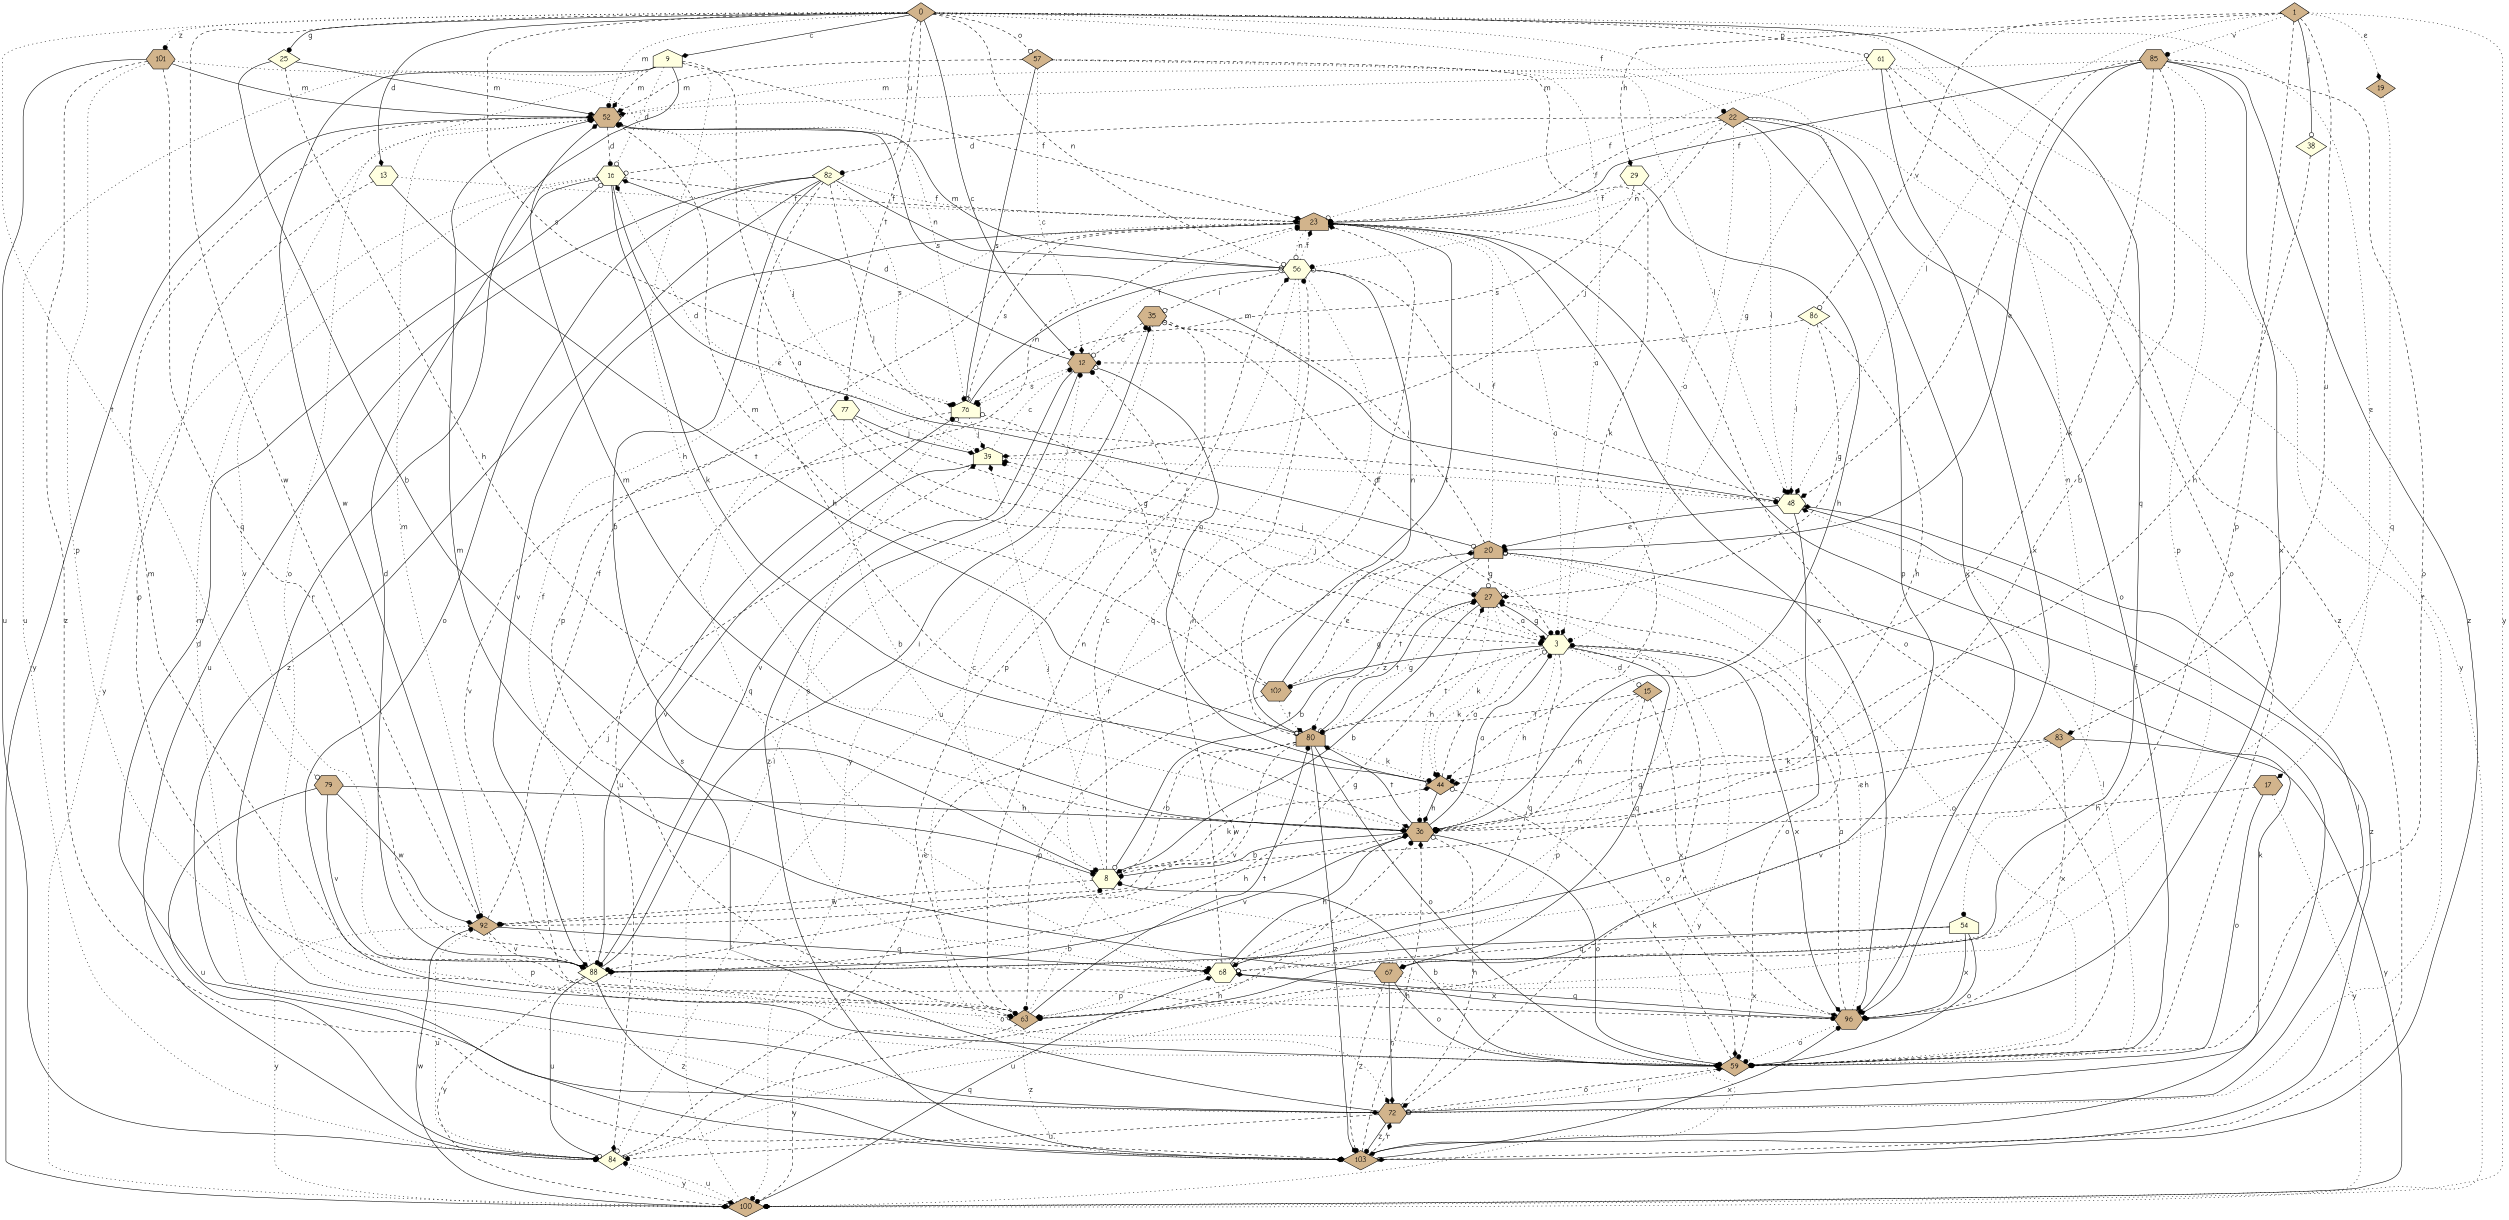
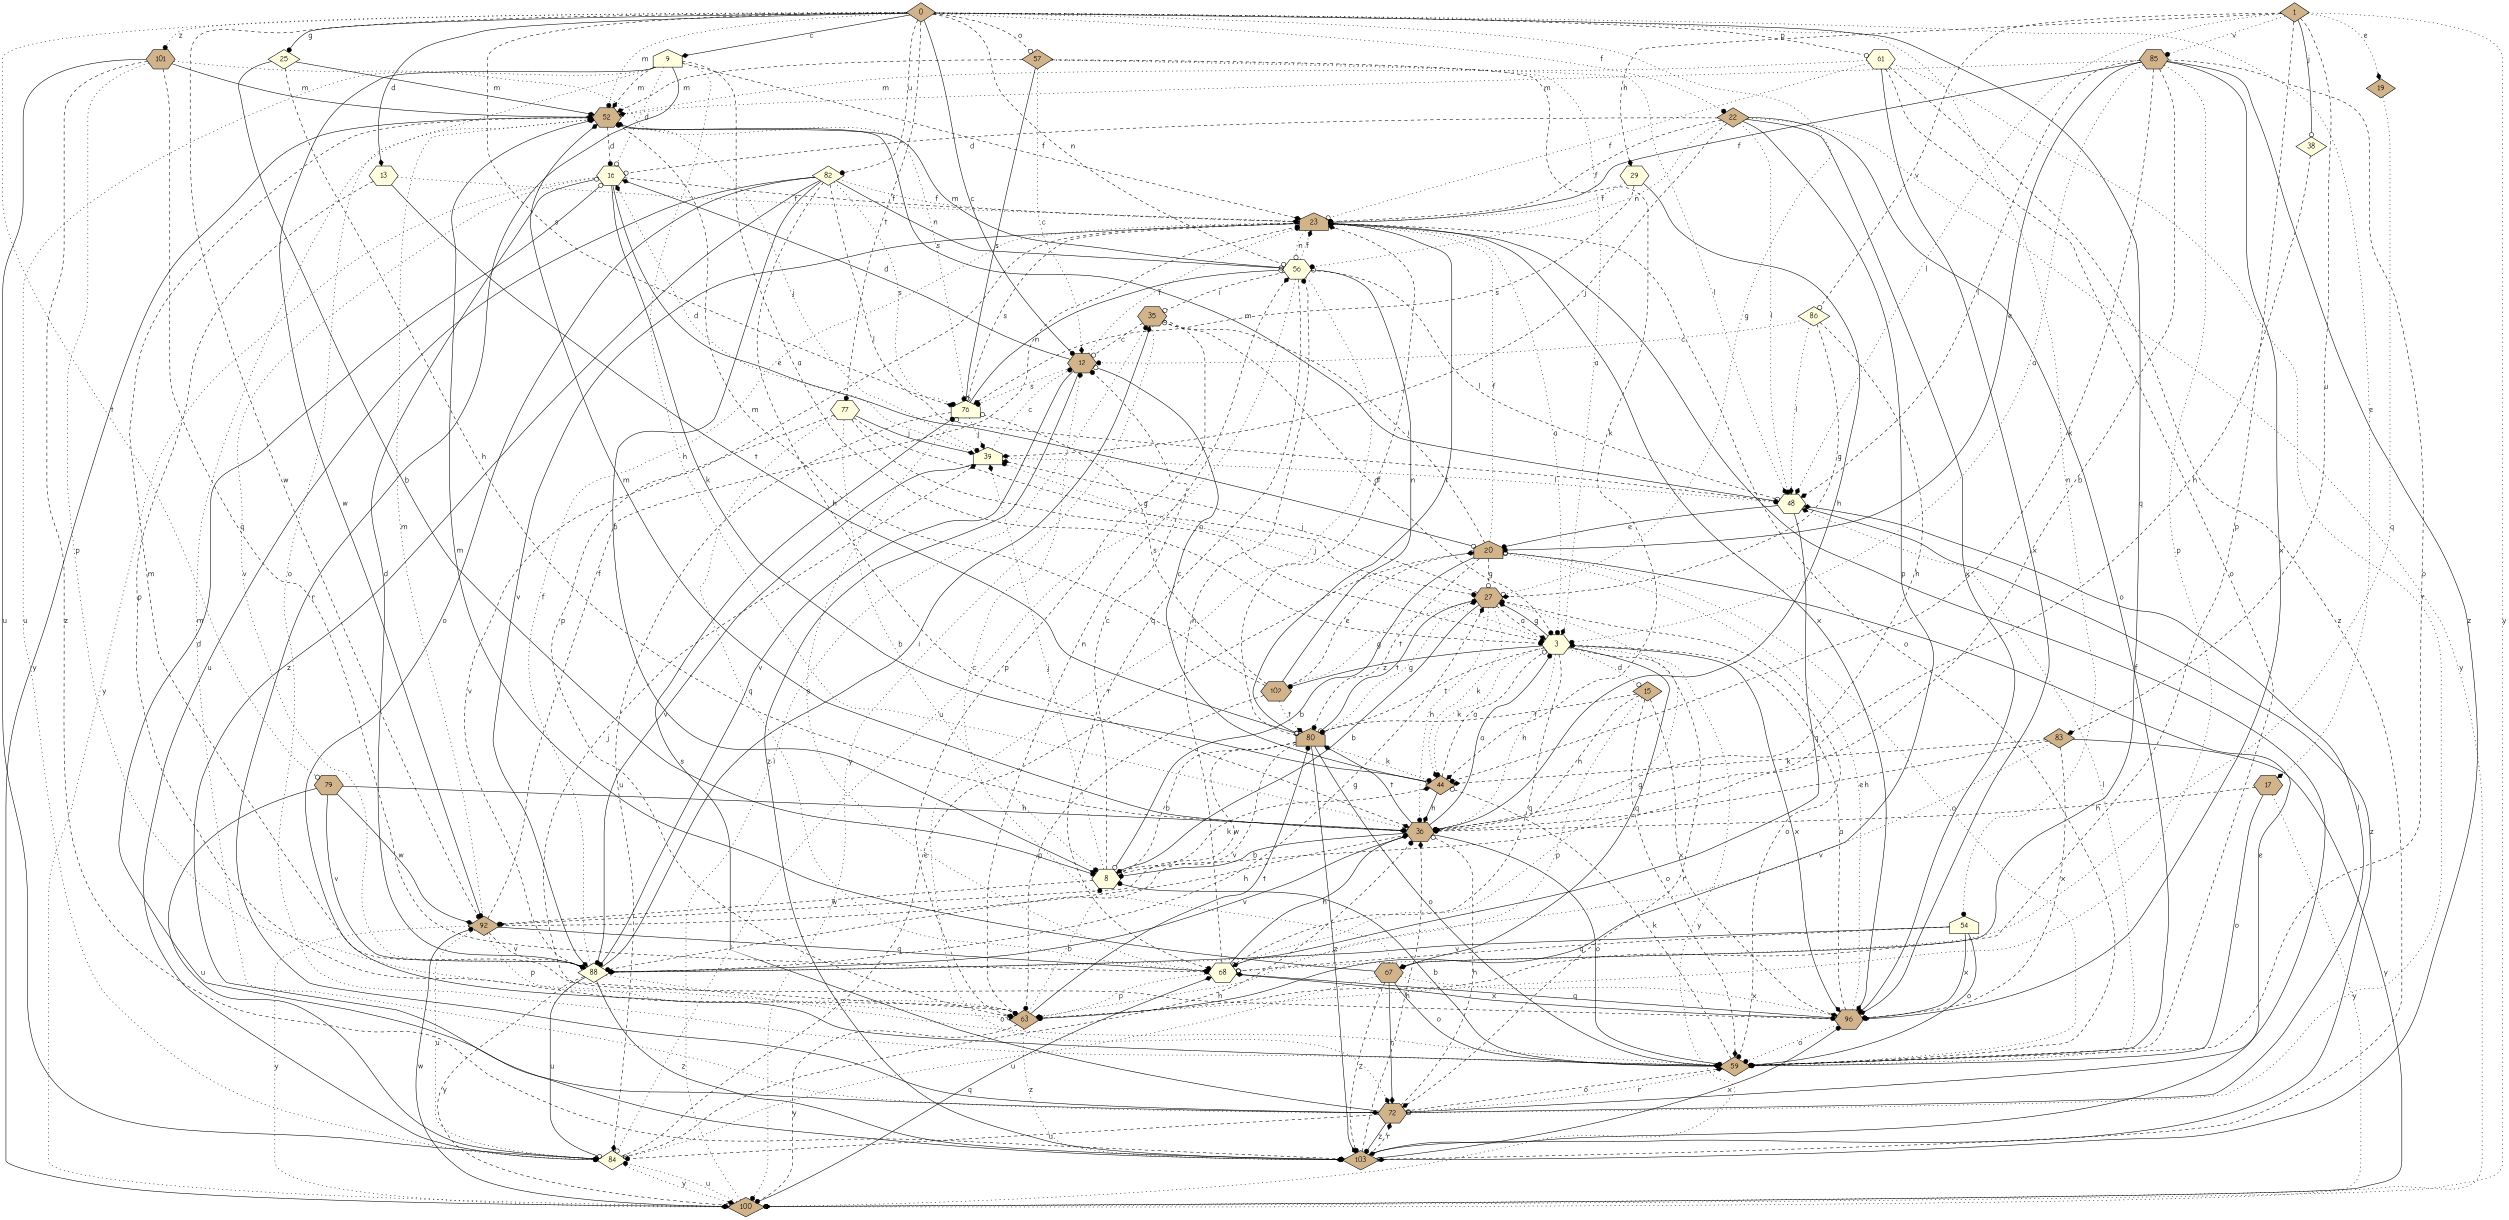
edge "86" -> "12": style dashed -> dotted
edge "22" -> "3": now "85" -> "3"
edge "56" -> "68": style dotted -> dashed
edge "103" -> "20": label "k" -> "e"
